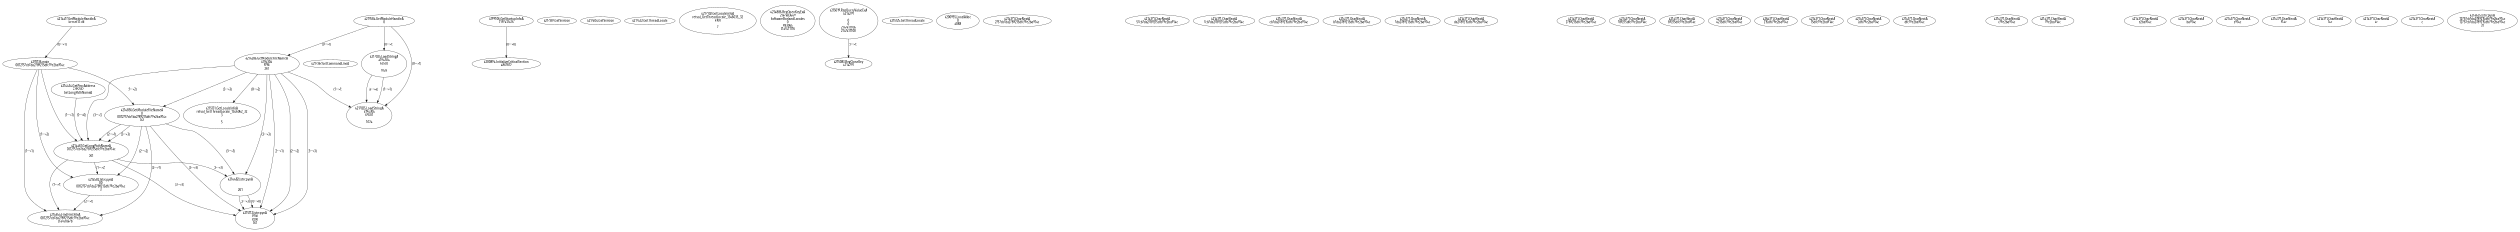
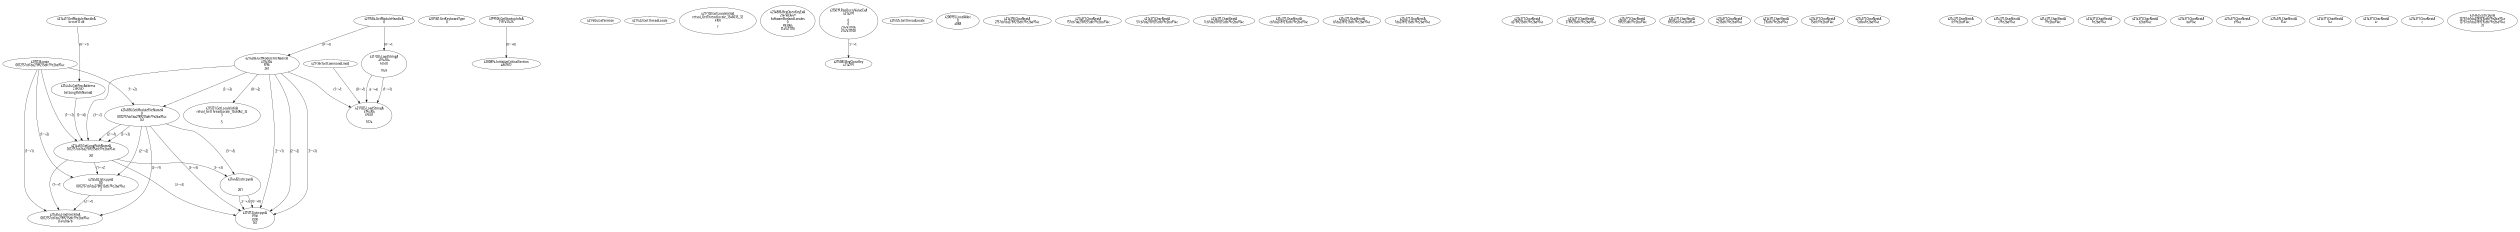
node "4207361.GetKeyboardType 0": added
node "4217387.GetVersion": removed
node "4214371.CharNextA 2757cb7da2789215dfc79e2ba914c": label "4214371.CharNextA 2757cb7da2789215dfc79e2ba914c" -> "4214378.CharNextA 2757cb7da2789215dfc79e2ba914c"
node "4214371.CharNextA 757cb7da2789215dfc79e2ba914c": added
node "4214371.CharNextA da2789215dfc79e2ba914c": removed
node "4214371.CharNextA a2789215dfc79e2ba914c": added
node "4214371.CharNextA 789215dfc79e2ba914c": label "4214371.CharNextA 789215dfc79e2ba914c" -> "4214771.CharNextA 789215dfc79e2ba914c"
node "4214371.CharNextA 89215dfc79e2ba914c": label "4214371.CharNextA 89215dfc79e2ba914c" -> "4214371.CharNextA 89215dfc74e2ba914c"
node "4264371.CharNextA 215dfc79e2ba914c": label "4264371.CharNextA 215dfc79e2ba914c" -> "4214371.CharNextA 215dfc79e2ba914c"
node "4214371.CharNextA 5dfc79e2ba914c": label "4214371.CharNextA 5dfc79e2ba914c" -> "4214371.CharNextA 5dfc49e2ba914c"
node "4214371.CharNextA dfc79e2ba914c": removed
node "4214371.CharNextA fc79e2ba914c": added
node "4214371.CharNextA 9e2ba914c": added
node "4214371.CharNextA 914c": label "4214371.CharNextA 914c" -> "4214376.CharNextA 914c"
edge "4214417.GetModuleHandleA kernel32.dll" -> "4270136.main 0012757cb7da2789215dfc79e2ba914c": now "4214417.GetModuleHandleA kernel32.dll" -> "4214434.GetProcAddress 6295592 GetLongPathNameA"
edge "4217684.GetModuleHandleA 0" -> "4217025.LoadStringA 4194304 65501 1024": now "4217367.GetCommandLineA" -> "4217025.LoadStringA 4194304 65501 1024"
edge "4214286.GetModuleFileNameA 4194304 PZM 261" -> "4214482.lstrcpynA 261": removed, label "(3-->3)"
